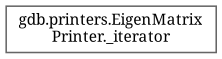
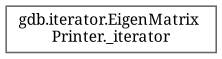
node "gdb.printers.EigenMatrix Printer._iterator": label "gdb.printers.EigenMatrix Printer._iterator" -> "gdb.iterator.EigenMatrix Printer._iterator"
